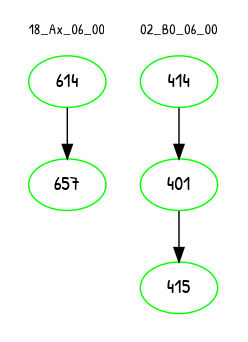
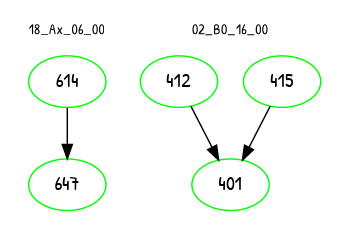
cluster "02_B0_06_00": label "02_B0_06_00" -> "02_B0_16_00"
node "414": label "414" -> "412"
node "657": label "657" -> "647"
edge "401" -> "415": reversed
